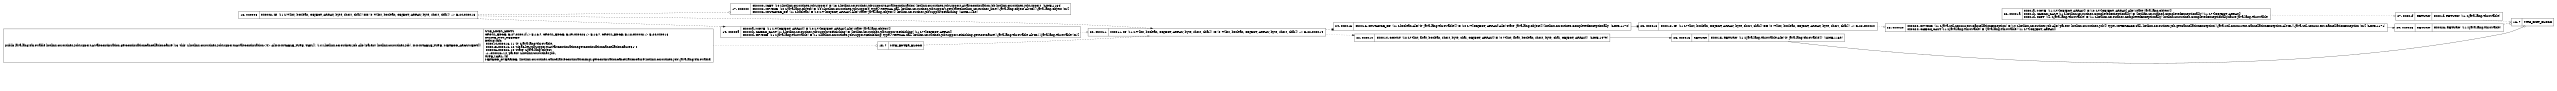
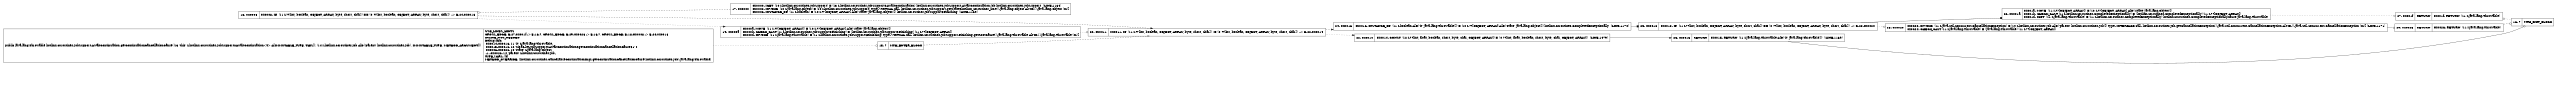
edge "18: 0x0008" -> "17: 0x0000": reversed
edge "25: 0x0018" -> "26: 0x001a": added
edge "27: 0x001f" -> "16: ?": reversed
edge "18: 0x0008" -> "19: 0x000a": style dashed -> dotted
edge "28: 0x0020" -> "29: 0x0026": arrowhead normal -> odot
edge "20: 0x0011" -> "24: 0x0016": arrowhead box -> normal
